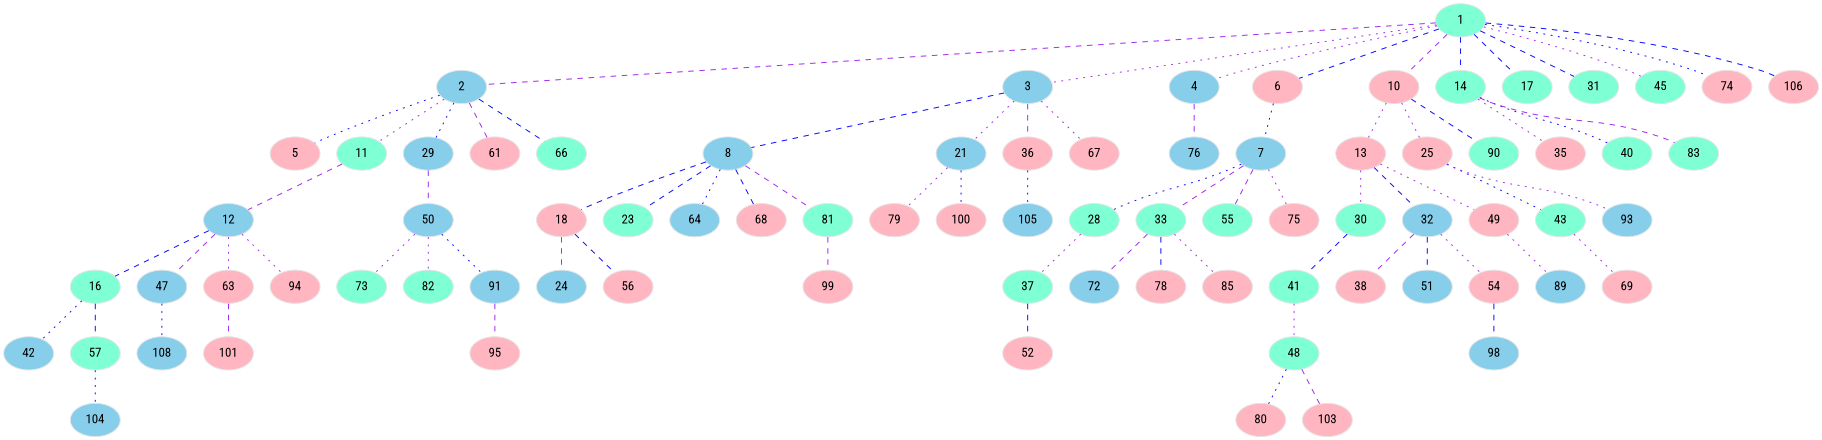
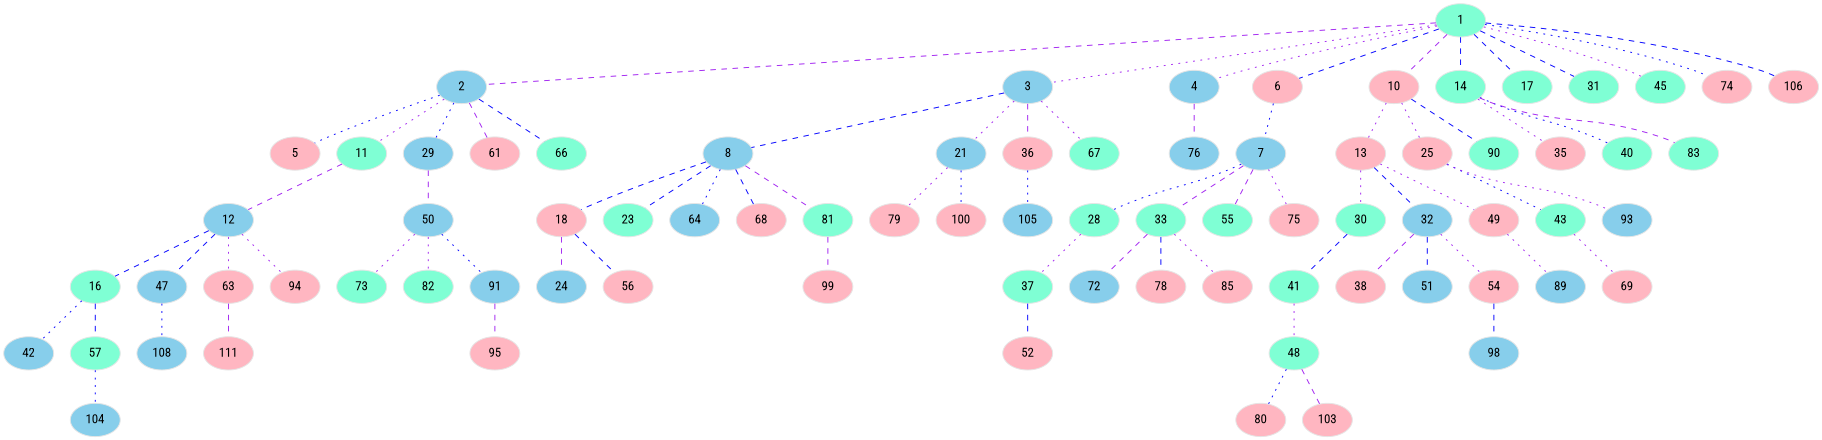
node "67": fillcolor lightpink -> aquamarine
edge "12" -- "47": color purple -> blue
node "101": label "101" -> "111"
